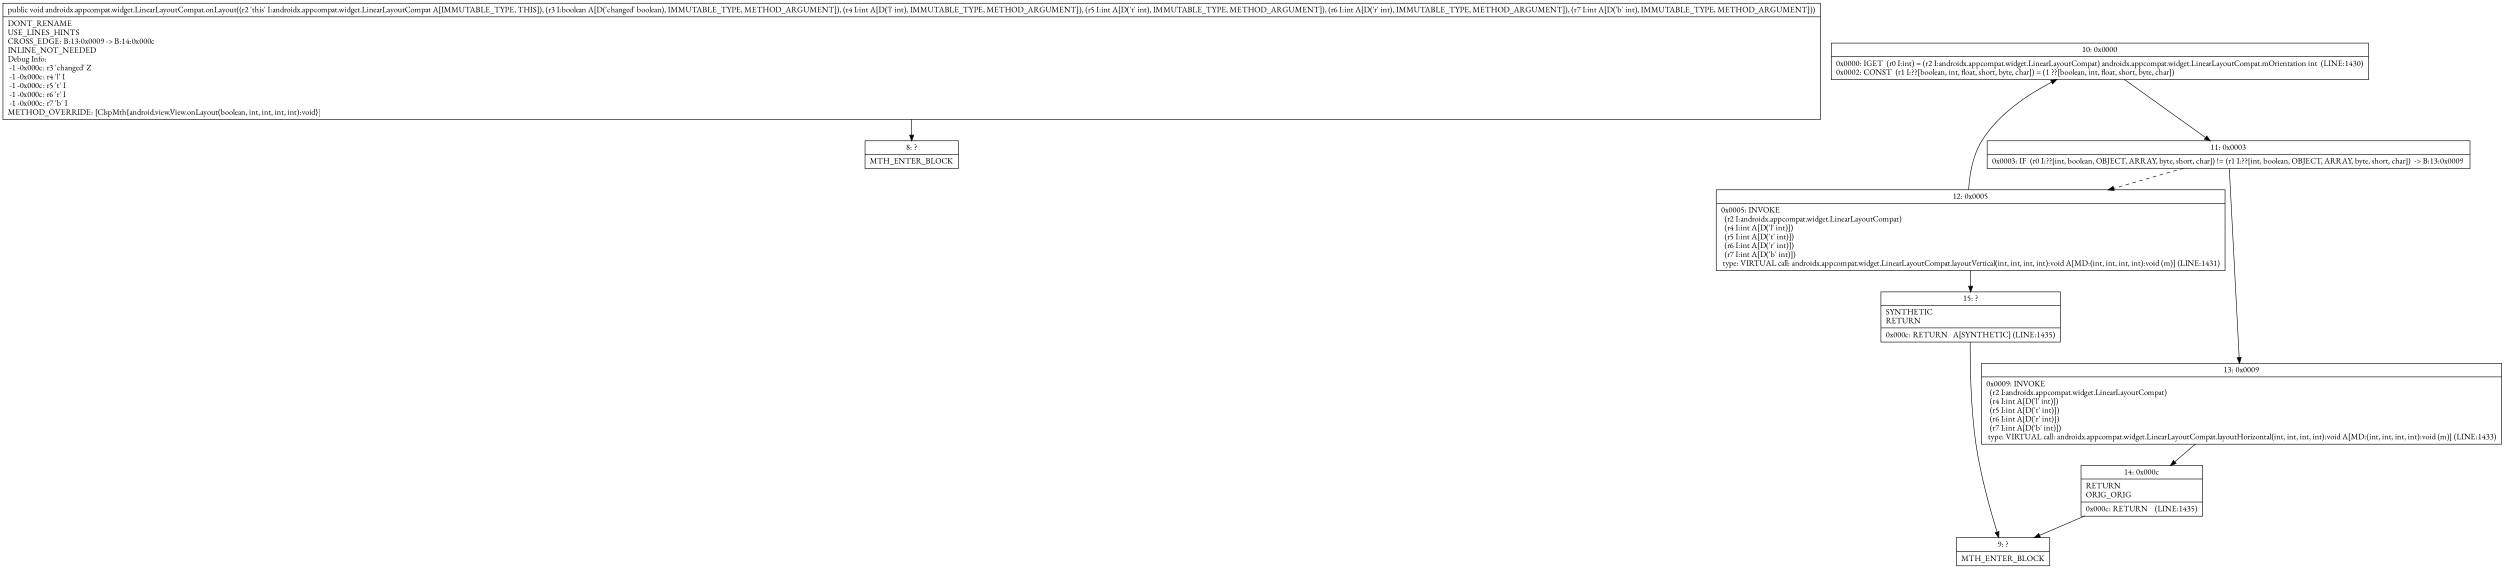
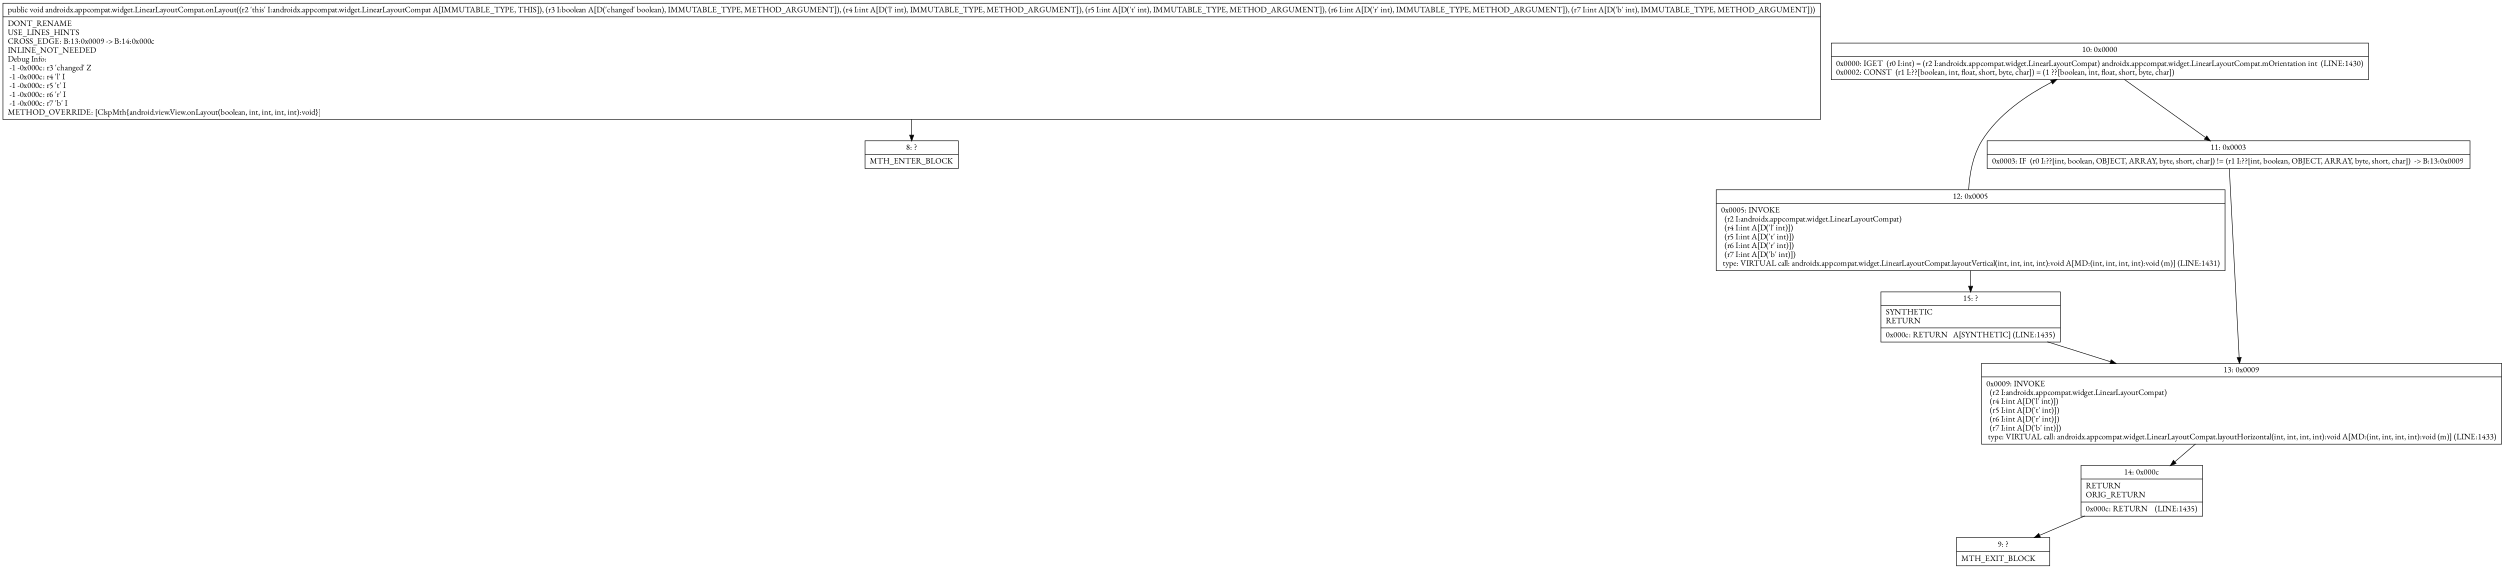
edge "11: 0x0003" -> "12: 0x0005": removed
edge "15: ?" -> "9: ?": now "15: ?" -> "13: 0x0009"
node "14: 0x000c": text "ORIG_ORIG" -> "ORIG_RETURN"
node "9: ?": text "MTH_ENTER_BLOCK" -> "MTH_EXIT_BLOCK"
